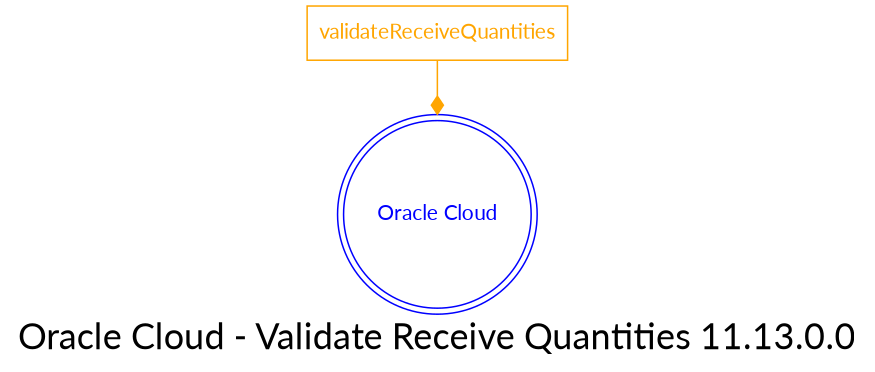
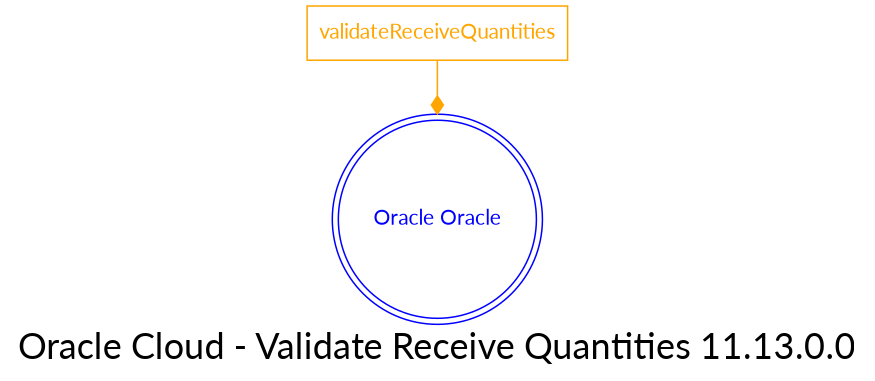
node "Oracle Cloud": label "Oracle Cloud" -> "Oracle Oracle"
